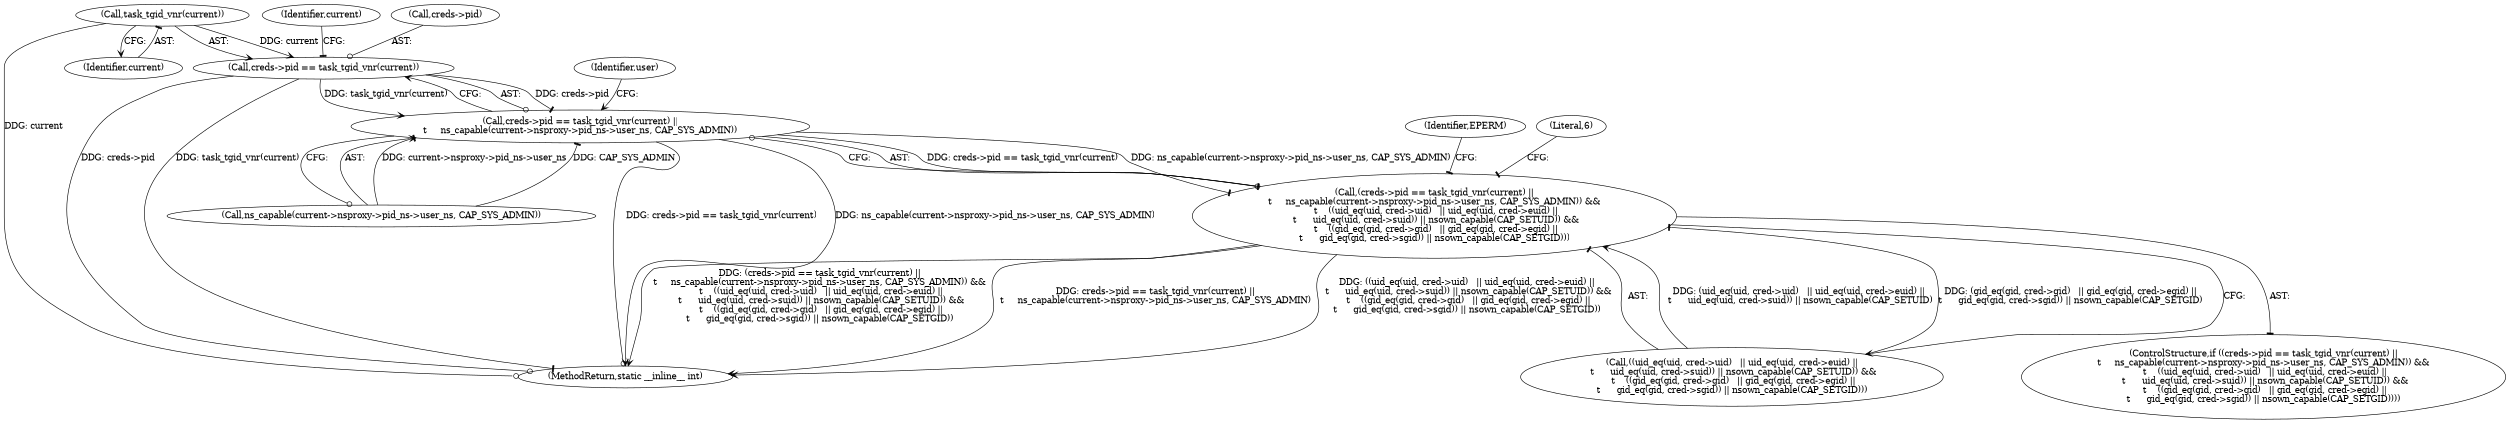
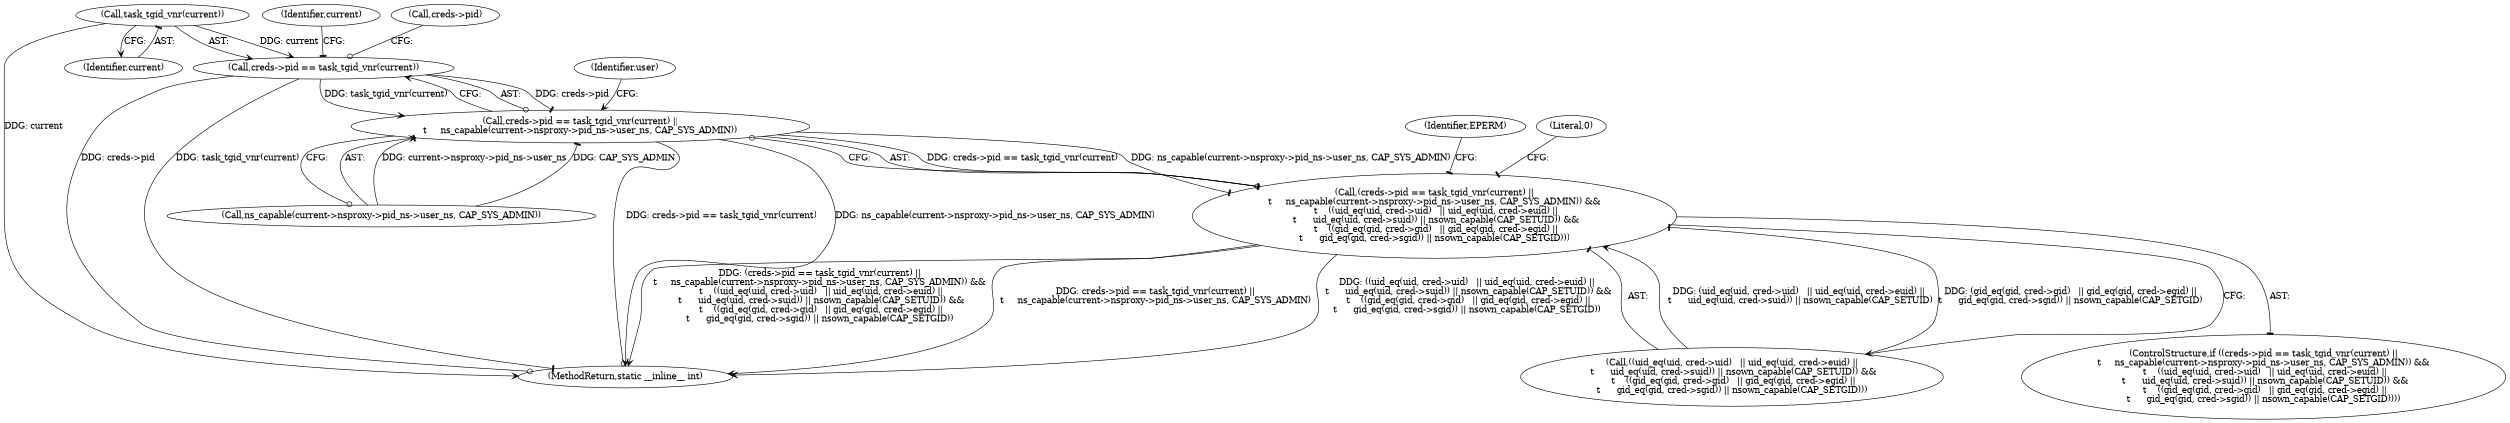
edge "(Call,creds->pid)" -> "(Call,creds->pid == task_tgid_vnr(current))": label "AST: " -> "CFG: "
node "(Literal,6)": label "(Literal,6)" -> "(Literal,0)"
edge "(Call,task_tgid_vnr(current))" -> "(MethodReturn,static __inline__ int)": arrowhead odot -> vee
